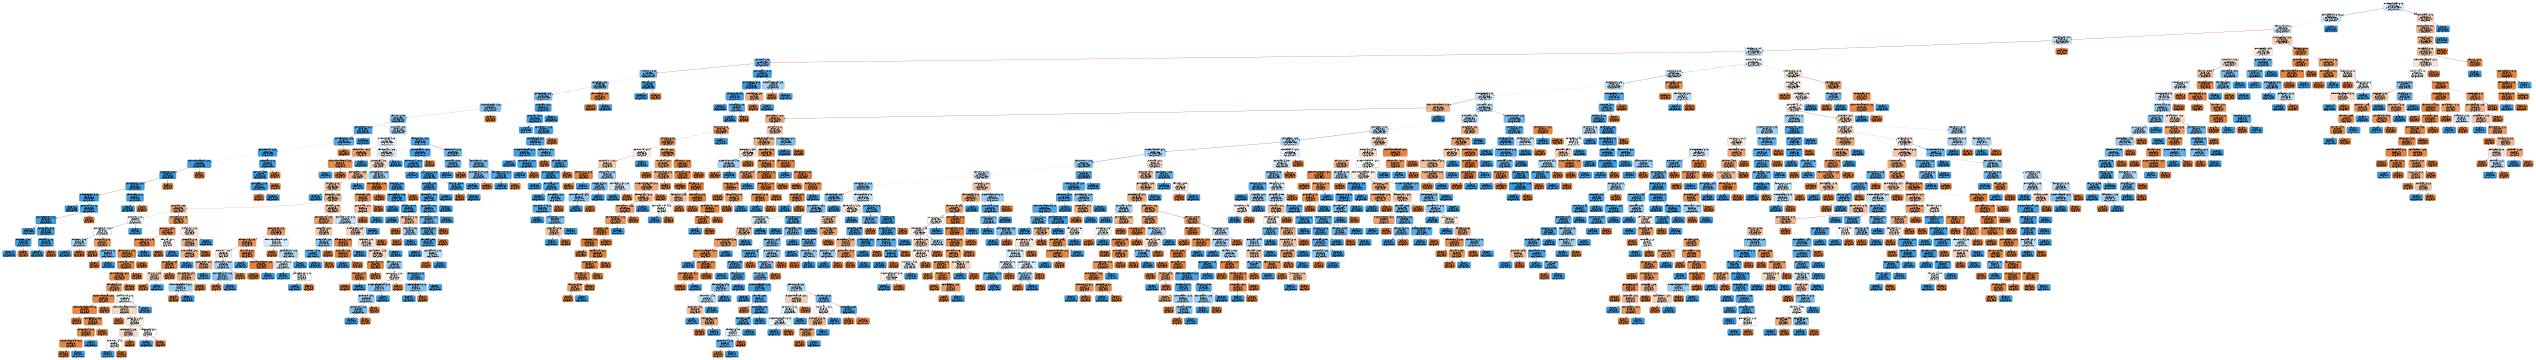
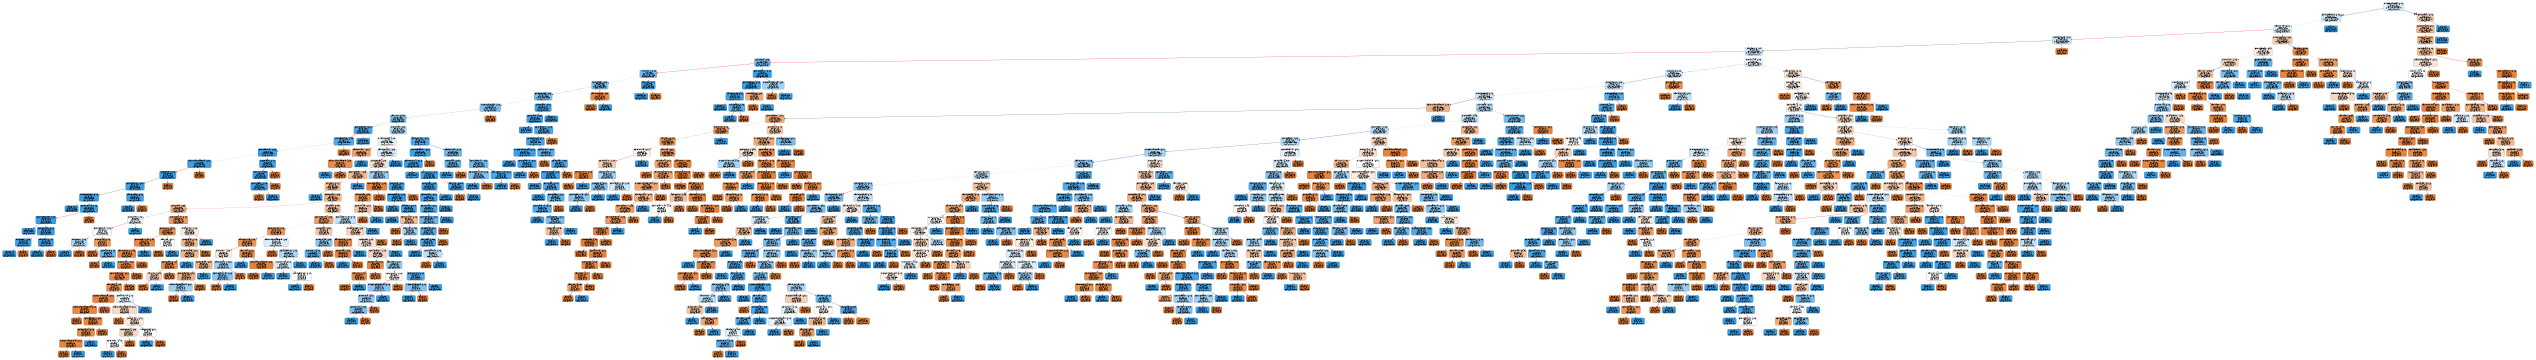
node "black = 0.0 samples = 25 value = [46, 0] class = edible": label "black = 0.0 samples = 25 value = [46, 0] class = edible" -> "gini = 0.0 samples = 25 value = [46, 0] class = edible"
